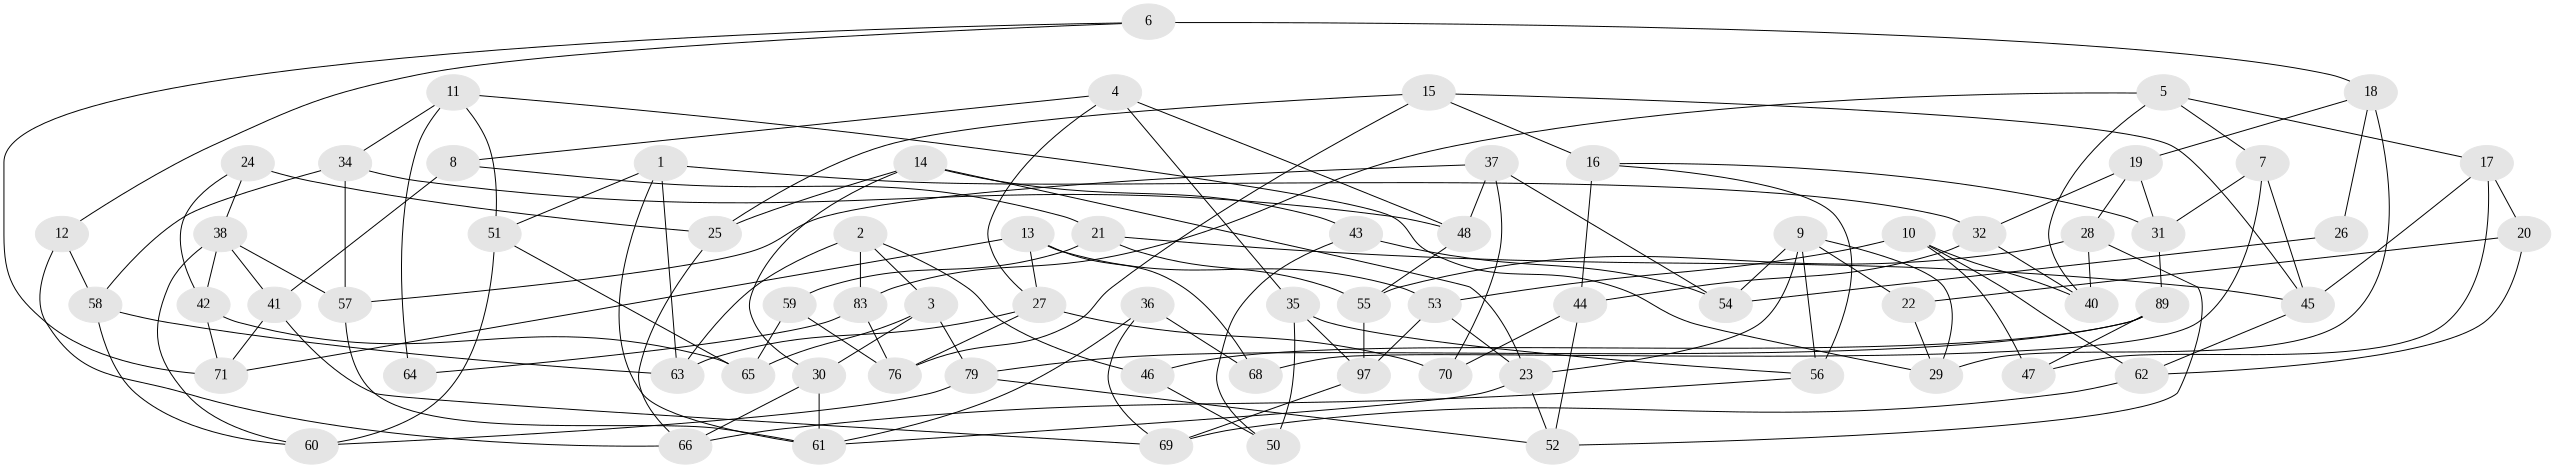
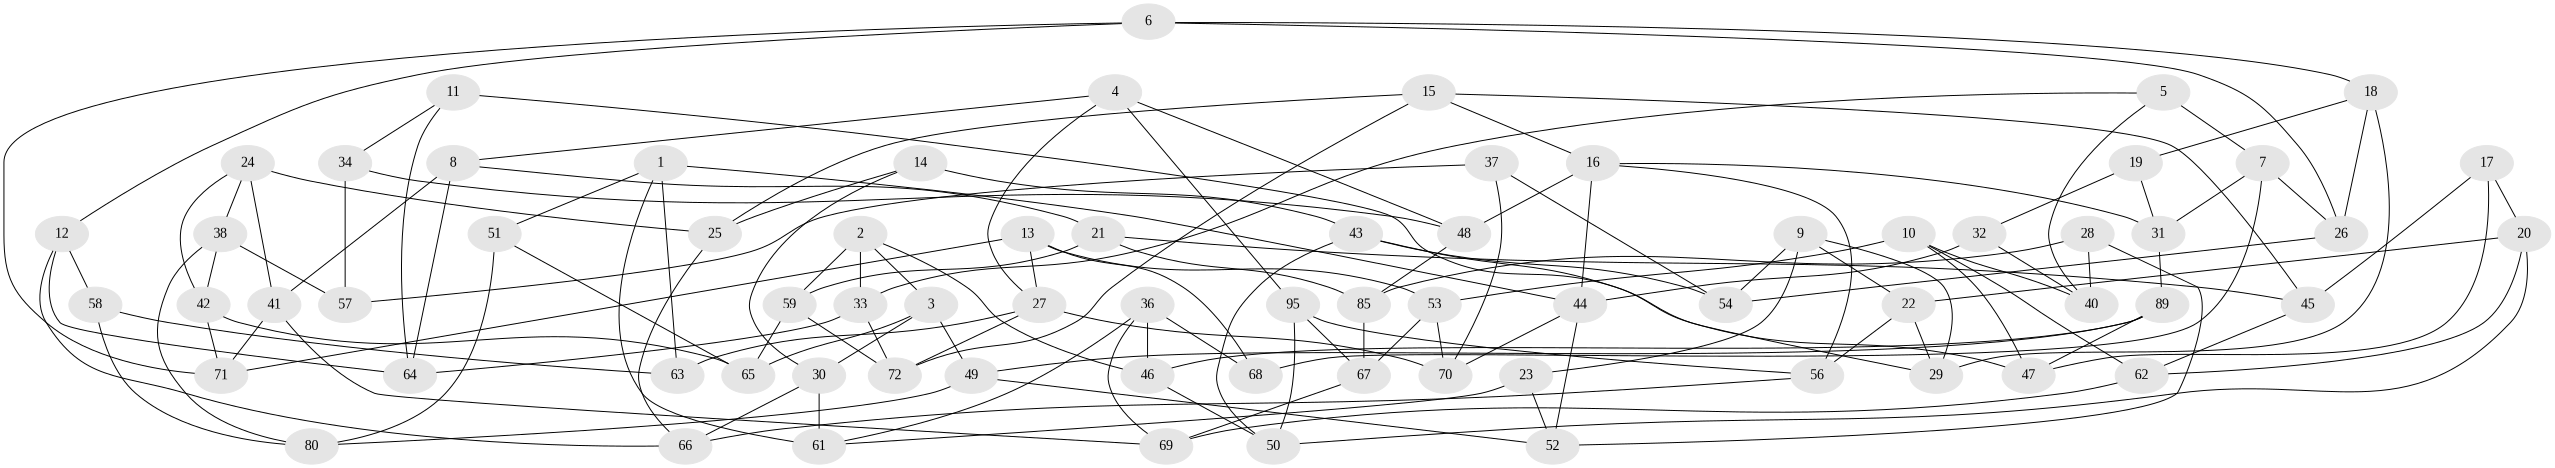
edge "6" -- "26": added
edge "5" -- "17": removed
edge "11" -- "51": removed
edge "1" -- "32": now "1" -- "44"
edge "37" -- "48": now "16" -- "48"
edge "19" -- "28": removed
edge "34" -- "58": removed
edge "7" -- "45": now "7" -- "26"
edge "14" -- "23": removed
edge "38" -- "41": now "24" -- "41"
edge "8" -- "64": added
edge "2" -- "63": now "2" -- "59"
node "83": label "83" -> "33"
node "35": label "35" -> "95"
node "55": label "55" -> "85"
edge "9" -- "56": now "22" -- "56"
edge "43" -- "47": added
edge "36" -- "46": added
edge "53" -- "23": now "53" -- "70"
edge "12" -- "64": added
node "76": label "76" -> "72"
node "79": label "79" -> "49"
node "97": label "97" -> "67"
edge "20" -- "50": added
edge "57" -- "61": removed
node "60": label "60" -> "80"
